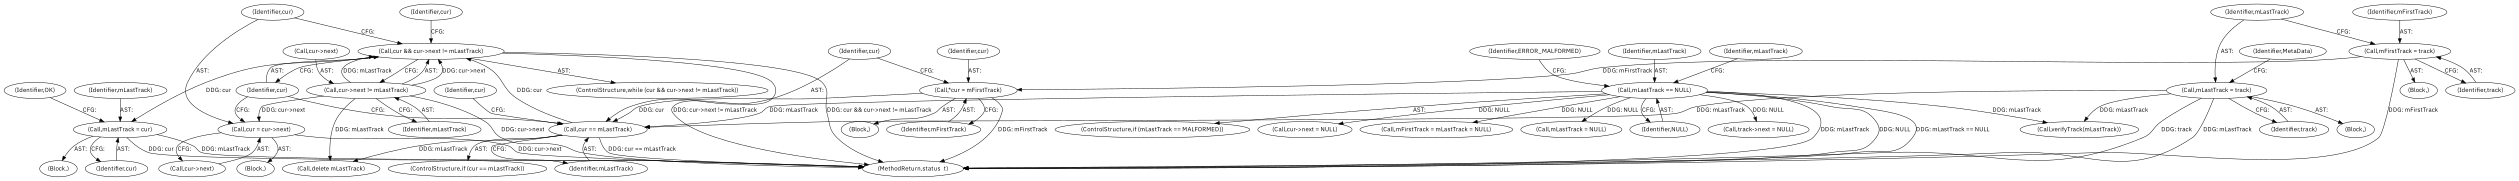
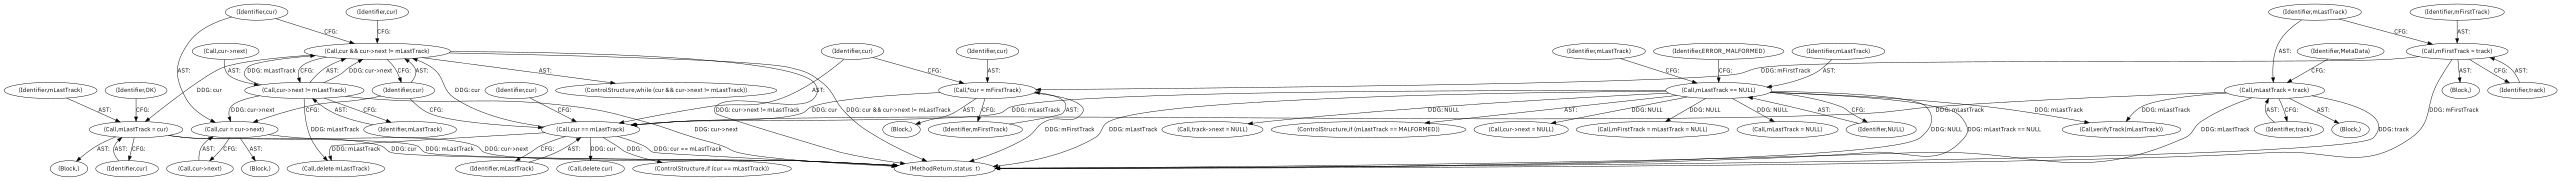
edge "(Call,cur == mLastTrack)" -> "(ControlStructure,if (cur == mLastTrack))": label "AST: " -> "DDG: "
node "(Call,delete cur)": added
